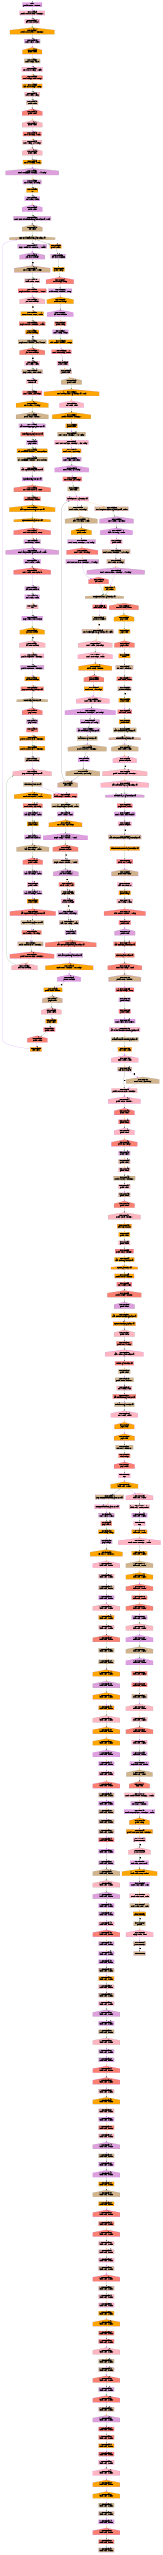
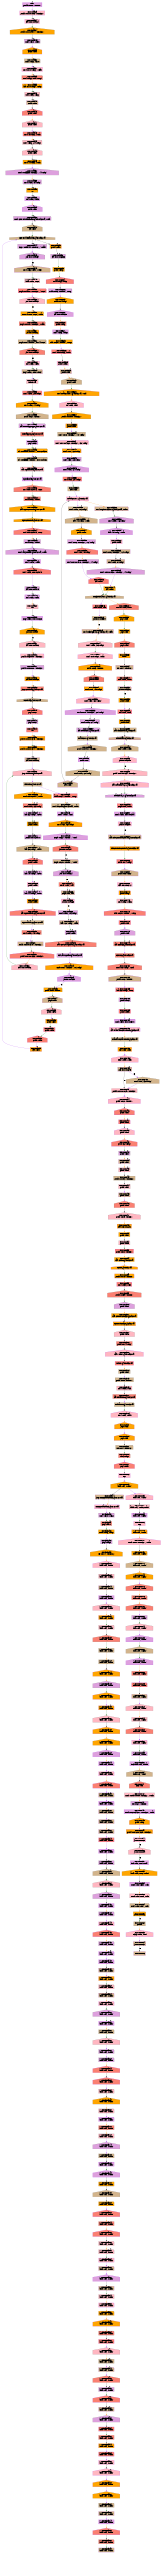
node "0x0068d390 addb %al, (%eax)": fillcolor salmon -> plum
